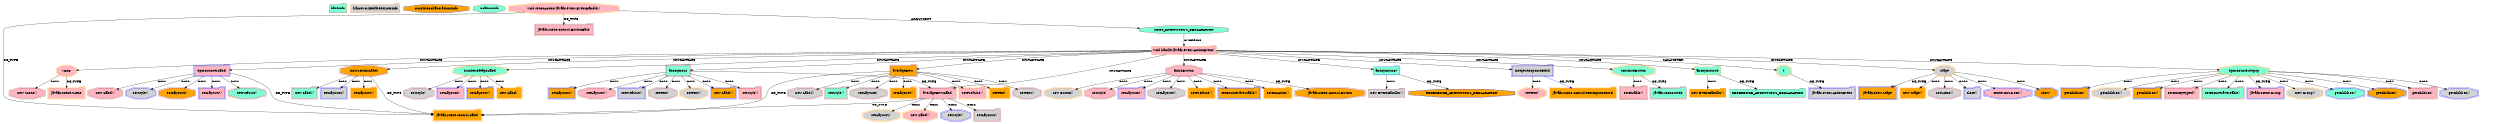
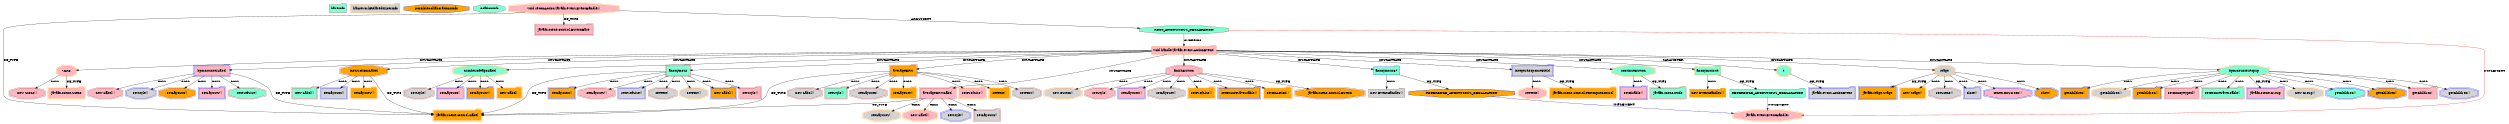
edge "anonymous" -> "averageBPMLabel": now "anonymous" -> "javafx.scene.control.Label"
edge "integerResponseField" -> "javafx.scene.control.TextInputControl": color blue -> black
node "setDisable()": color brown -> blue
node "javafx.show.Stage": label "javafx.show.Stage" -> "javafx.stage.Stage"
node "javafx.event.EventHandler": added
